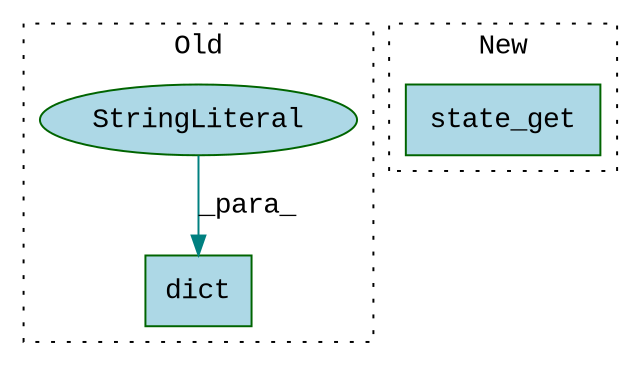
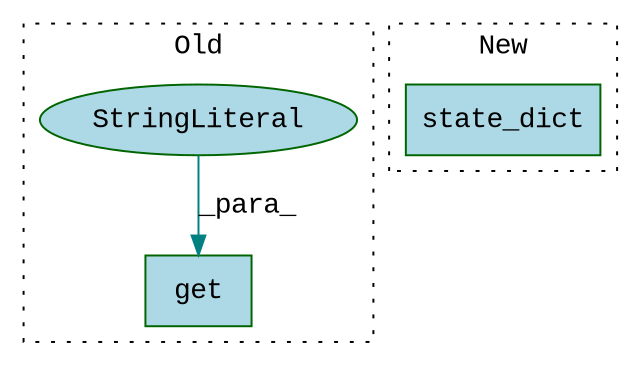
node "state_get": label "state_get" -> "state_dict"
node "dict": label "dict" -> "get"
